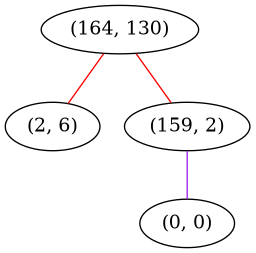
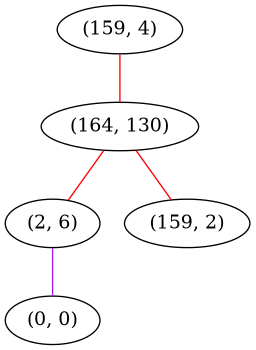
node "(159, 4)": added
edge "(159, 2)" -- "(0, 0)": now "(2, 6)" -- "(0, 0)"
